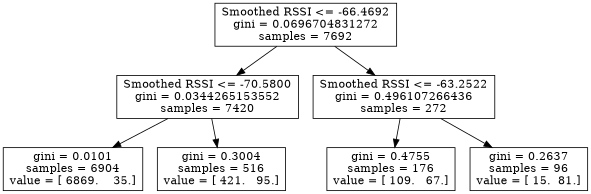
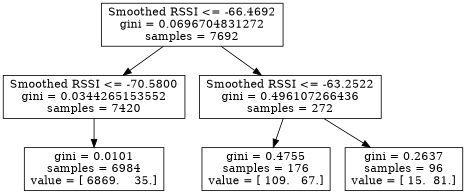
node "gini = 0.0101 samples = 6904 value = [ 6869.    35.]": label "gini = 0.0101 samples = 6904 value = [ 6869.    35.]" -> "gini = 0.0101 samples = 6984 value = [ 6869.    35.]"
node "gini = 0.3004 samples = 516 value = [ 421.   95.]": removed
